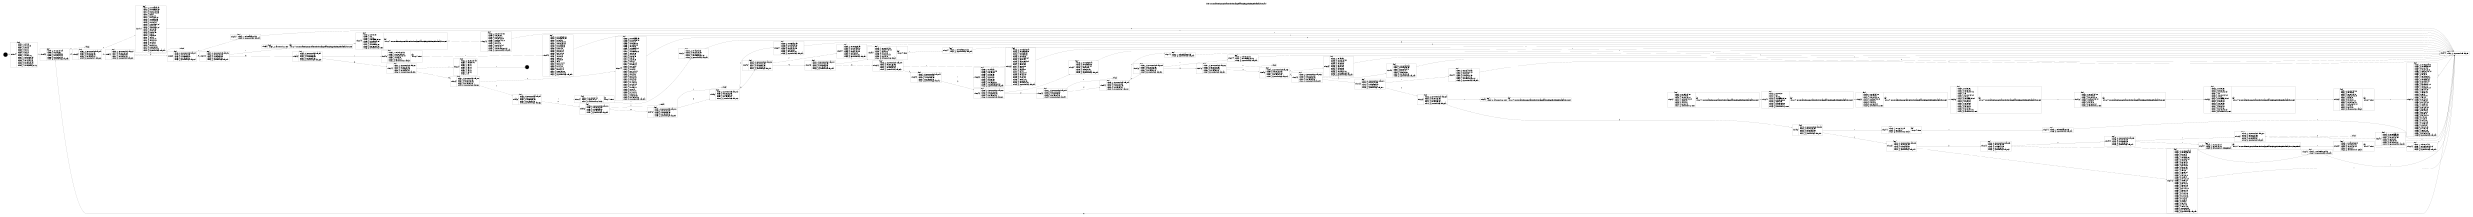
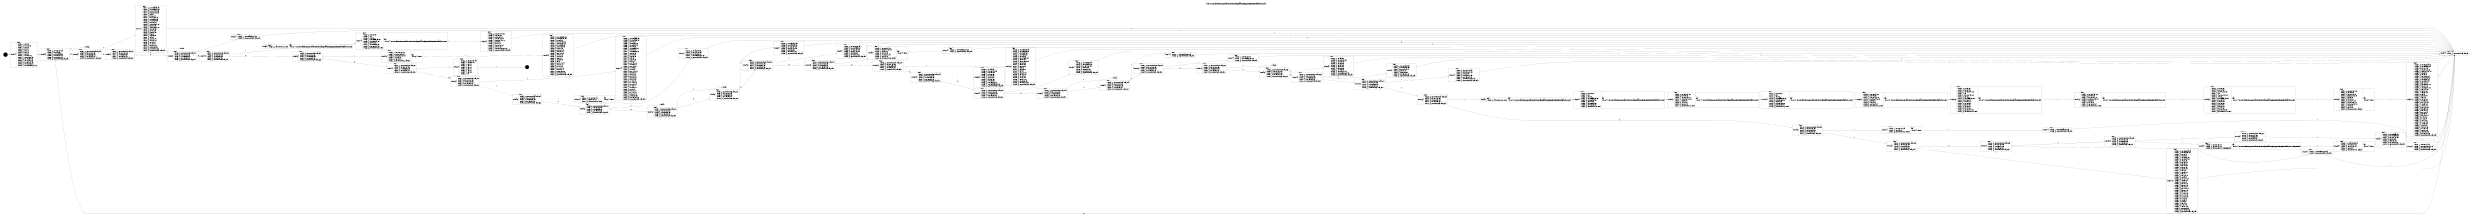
node "0x4023cf [40]": added
node "0x4021cb": removed
